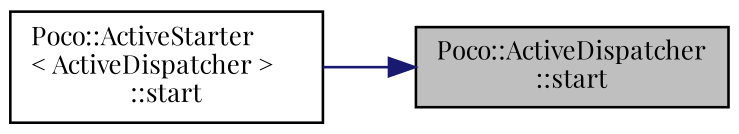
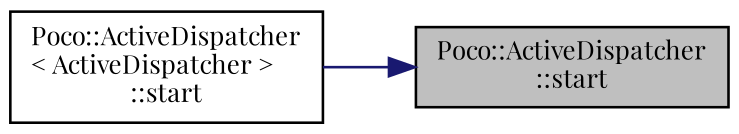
node "Poco::ActiveStarter < ActiveDispatcher > ::start": label "Poco::ActiveStarter < ActiveDispatcher > ::start" -> "Poco::ActiveDispatcher < ActiveDispatcher > ::start"
